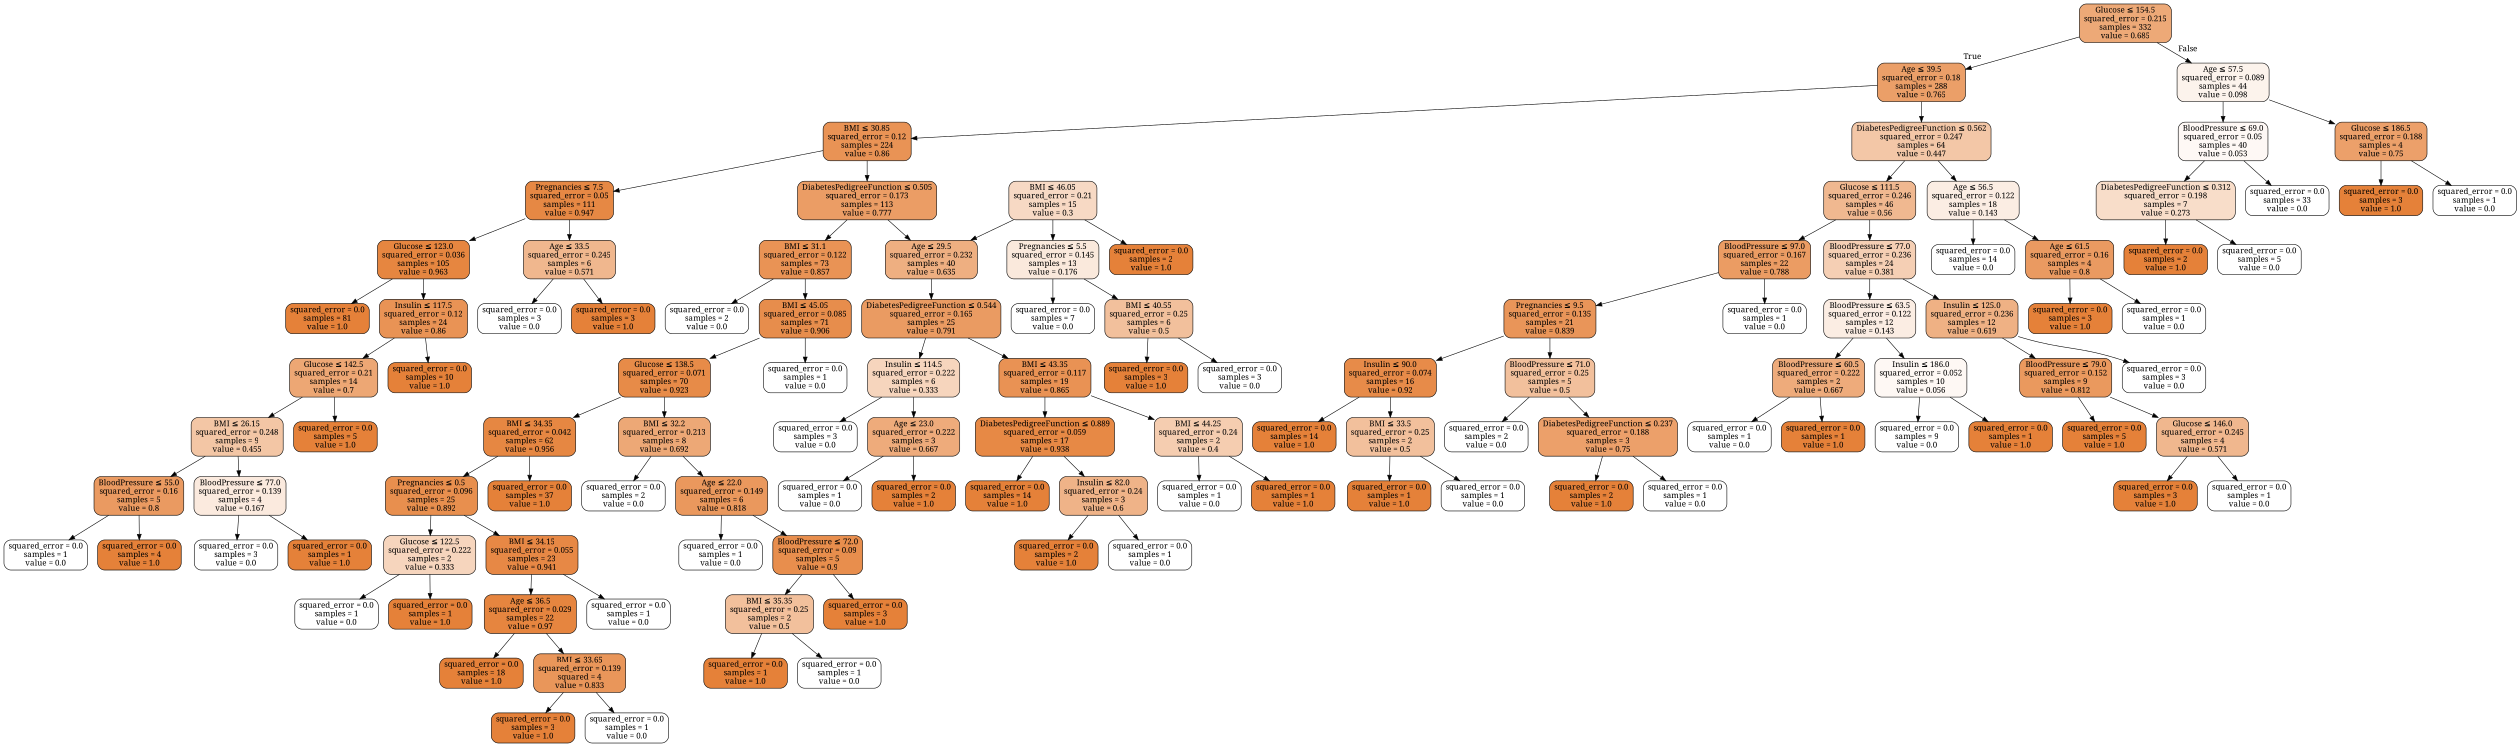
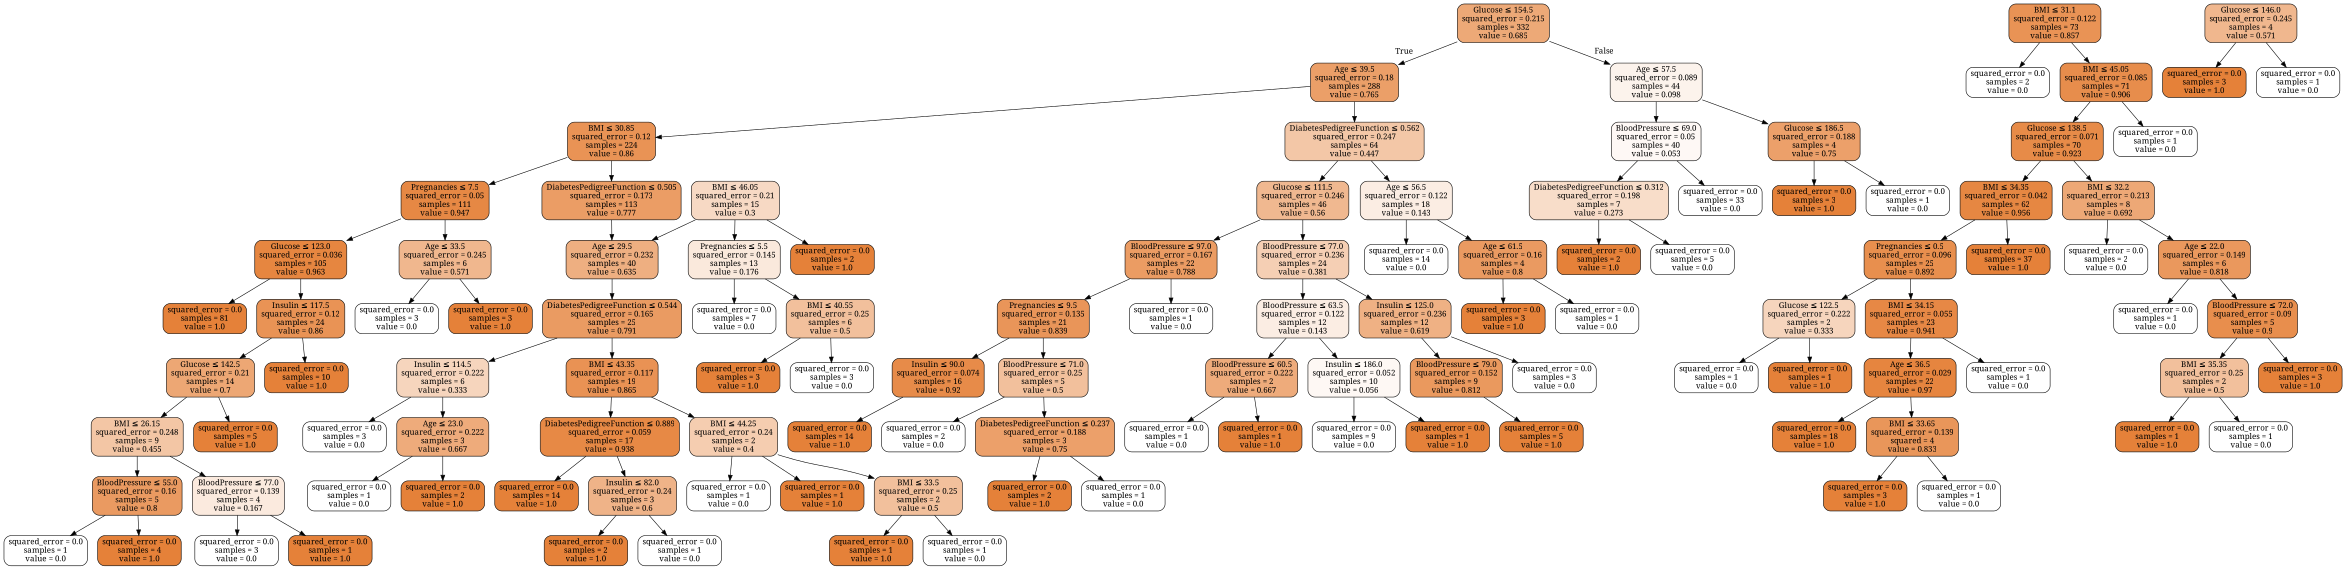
edge "DiabetesPedigreeFunction ≤ 0.505" -> "BMI ≤ 31.1": removed
edge "Insulin ≤ 90.0" -> "BMI ≤ 33.5": now "BMI ≤ 44.25" -> "BMI ≤ 33.5"
edge "BloodPressure ≤ 79.0" -> "Glucose ≤ 146.0": removed
